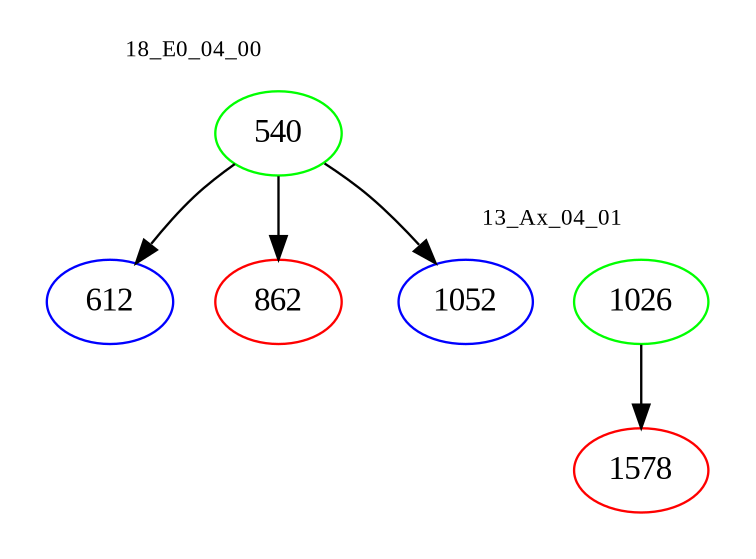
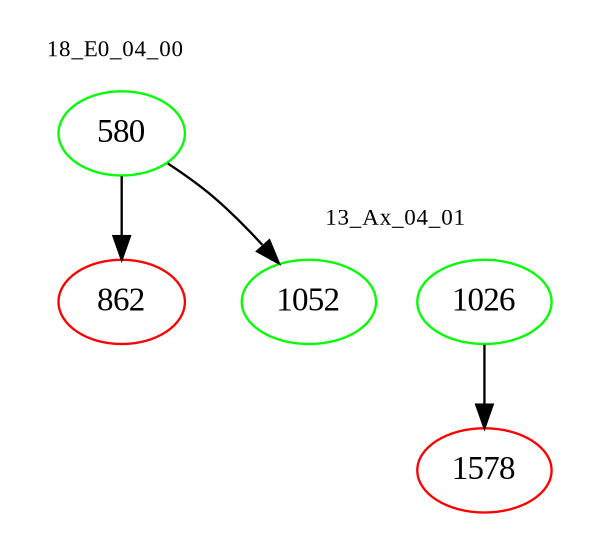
node "540": label "540" -> "580"
node "612": removed
node "1052": color blue -> green
